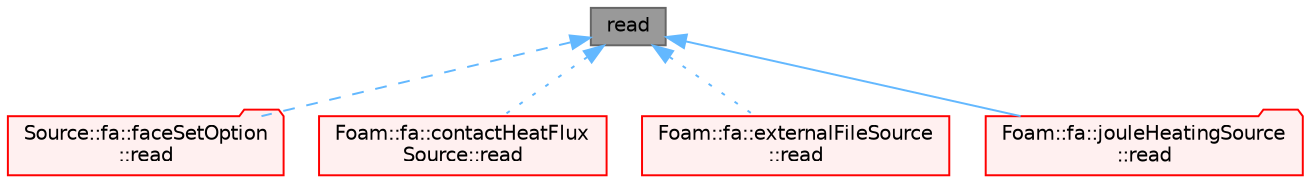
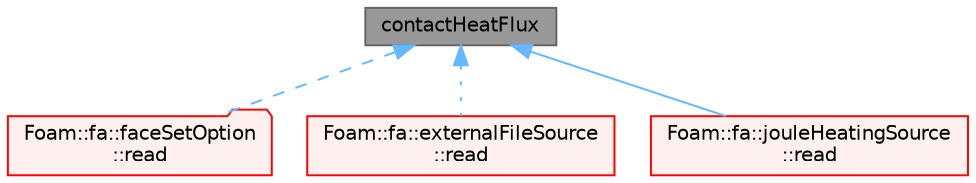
node "read": label "read" -> "contactHeatFlux"
node "Source::fa::faceSetOption ::read": label "Source::fa::faceSetOption ::read" -> "Foam::fa::faceSetOption ::read"
node "Foam::fa::contactHeatFlux Source::read": removed
node "Foam::fa::jouleHeatingSource ::read": shape folder -> box
